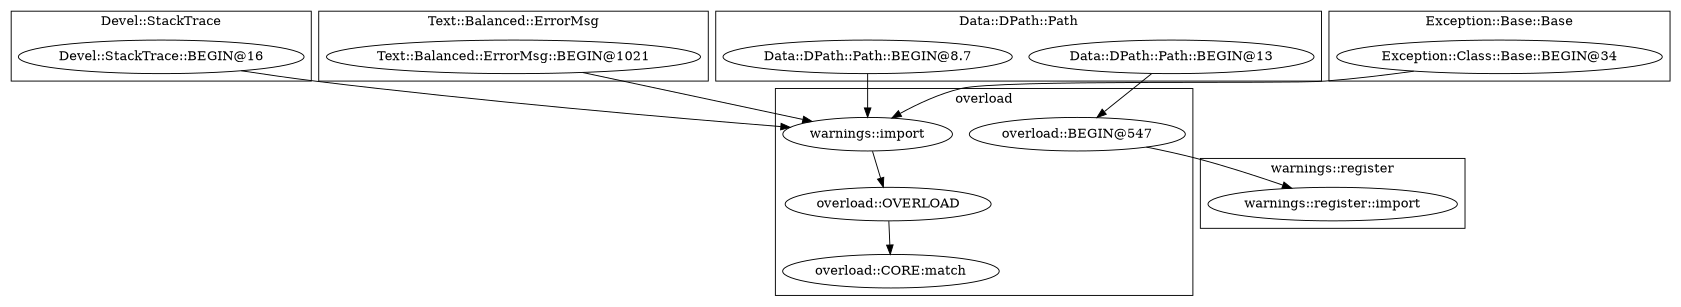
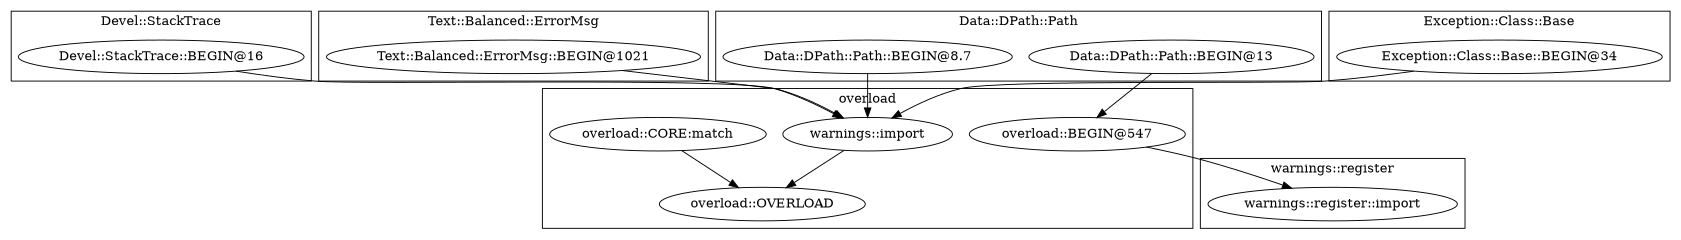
cluster "Exception::Base::Base": label "Exception::Base::Base" -> "Exception::Class::Base"
edge "overload::OVERLOAD" -> "overload::CORE:match": reversed
